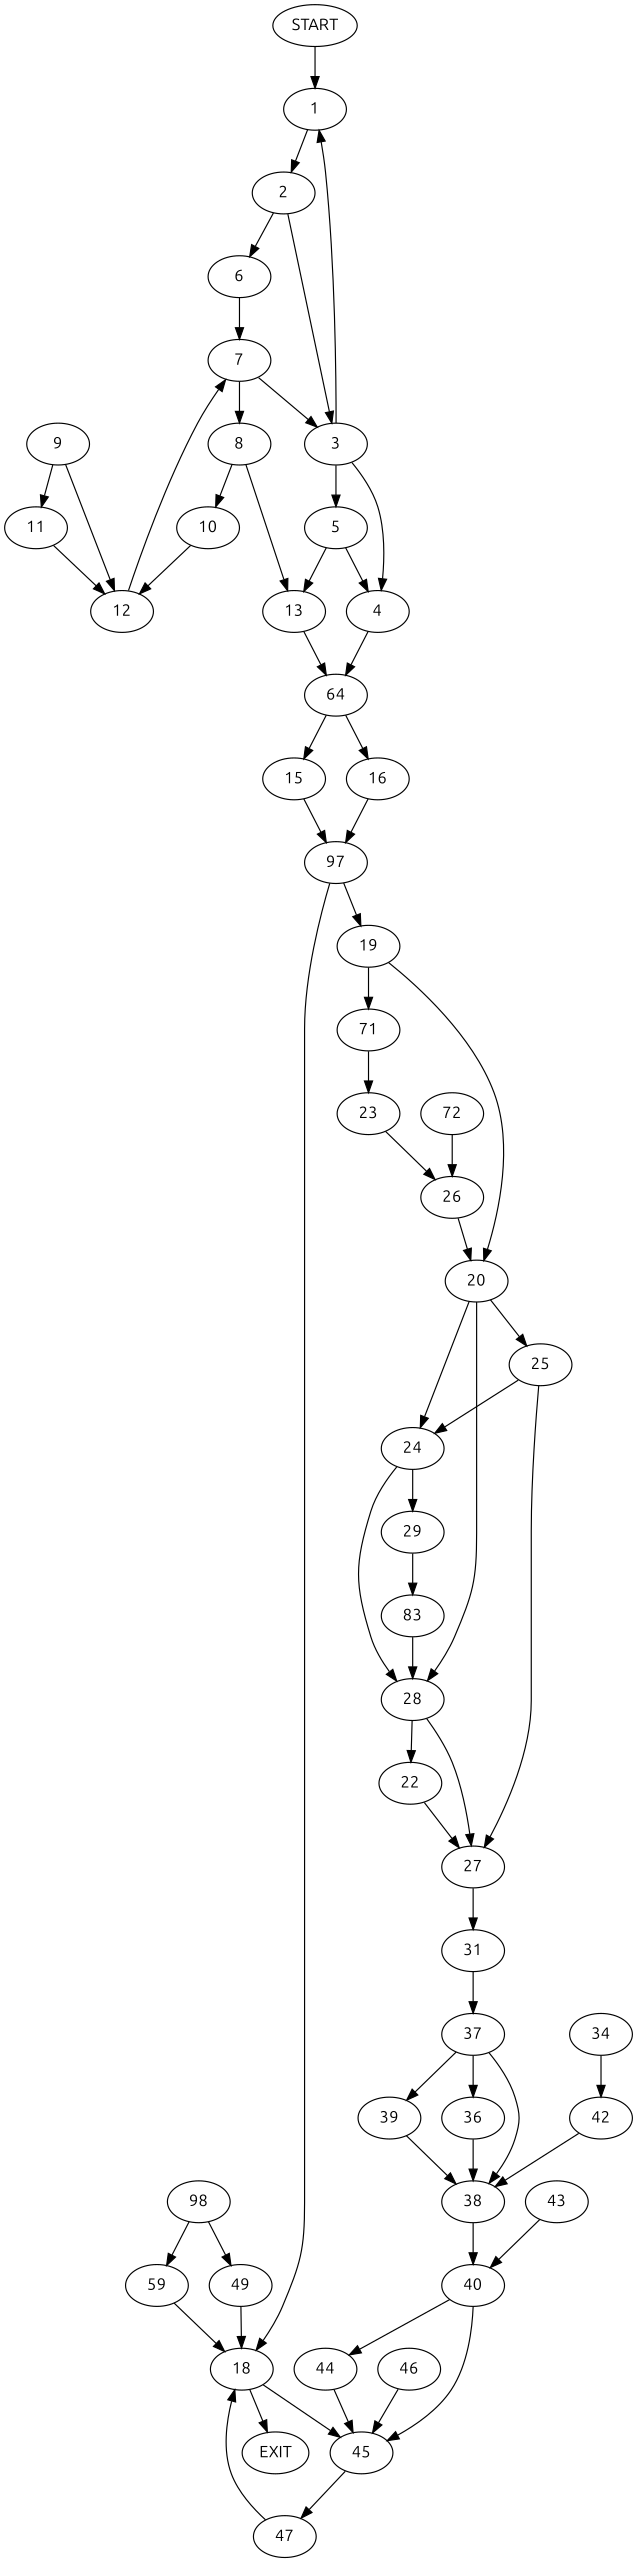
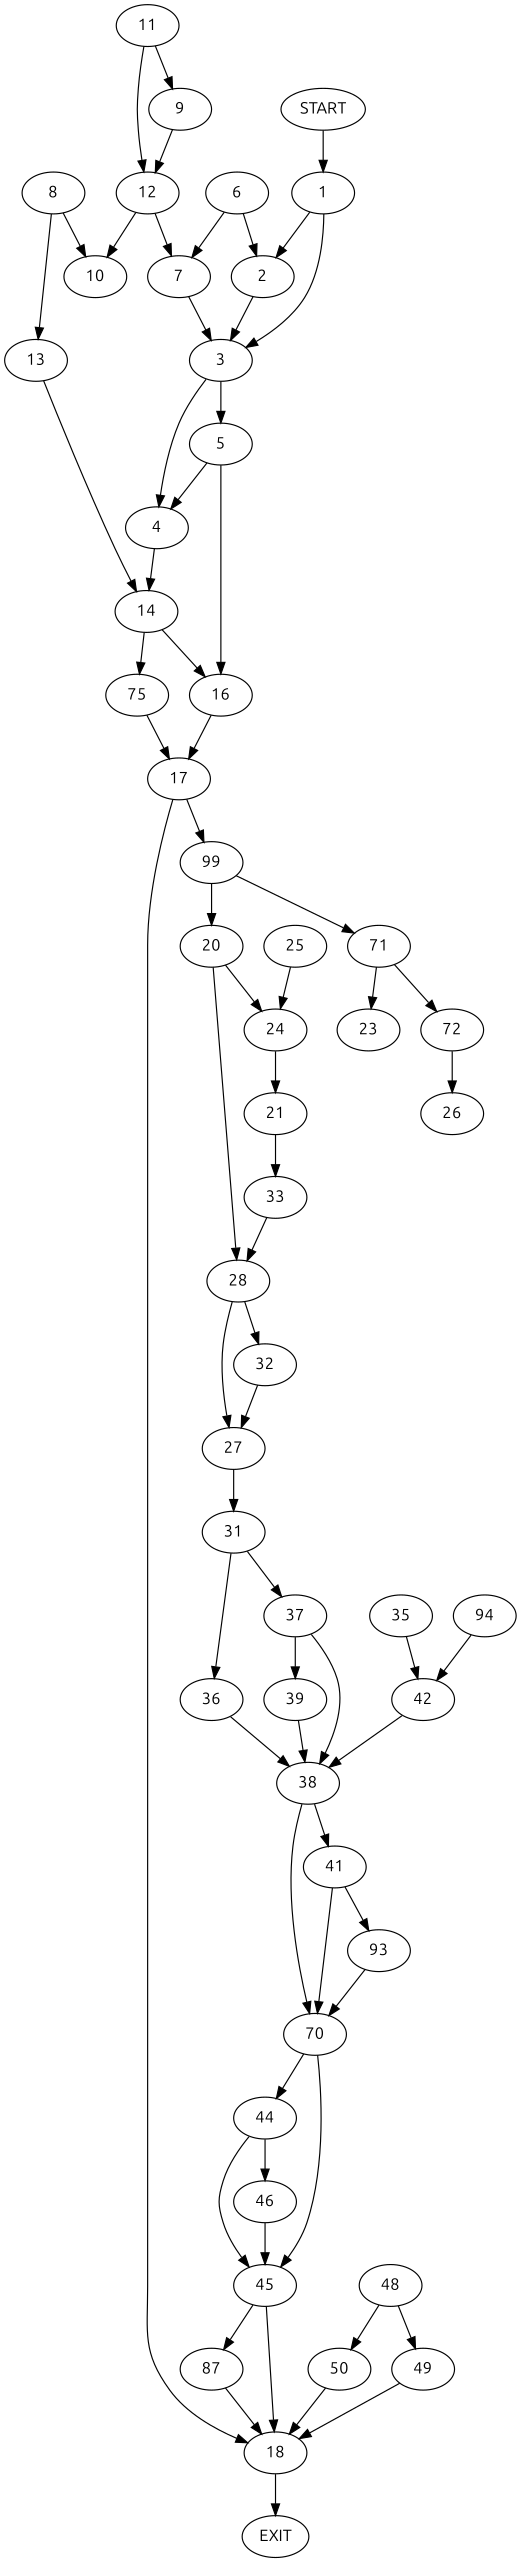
edge "2" -> "6": reversed
edge "3" -> "1": reversed
edge "7" -> "8": removed
edge "9" -> "11": reversed
edge "5" -> "13": now "5" -> "16"
edge "10" -> "12": reversed
node "64": label "64" -> "14"
node "15": label "15" -> "75"
node "97": label "97" -> "17"
node "19": label "19" -> "99"
edge "71" -> "72": added
edge "23" -> "26": removed
edge "26" -> "20": removed
edge "20" -> "25": removed
node "29": label "29" -> "21"
edge "24" -> "28": removed
edge "25" -> "27": removed
node "35": added
node "83": label "83" -> "33"
node "22": label "22" -> "32"
node "41": added
node "34": label "34" -> "94"
edge "37" -> "36": now "31" -> "36"
edge "44" -> "46": added
node "98": label "98" -> "48"
node "43": label "43" -> "93"
node "59": label "59" -> "50"
node "40": label "40" -> "70"
edge "18" -> "45": reversed
node "47": label "47" -> "87"
